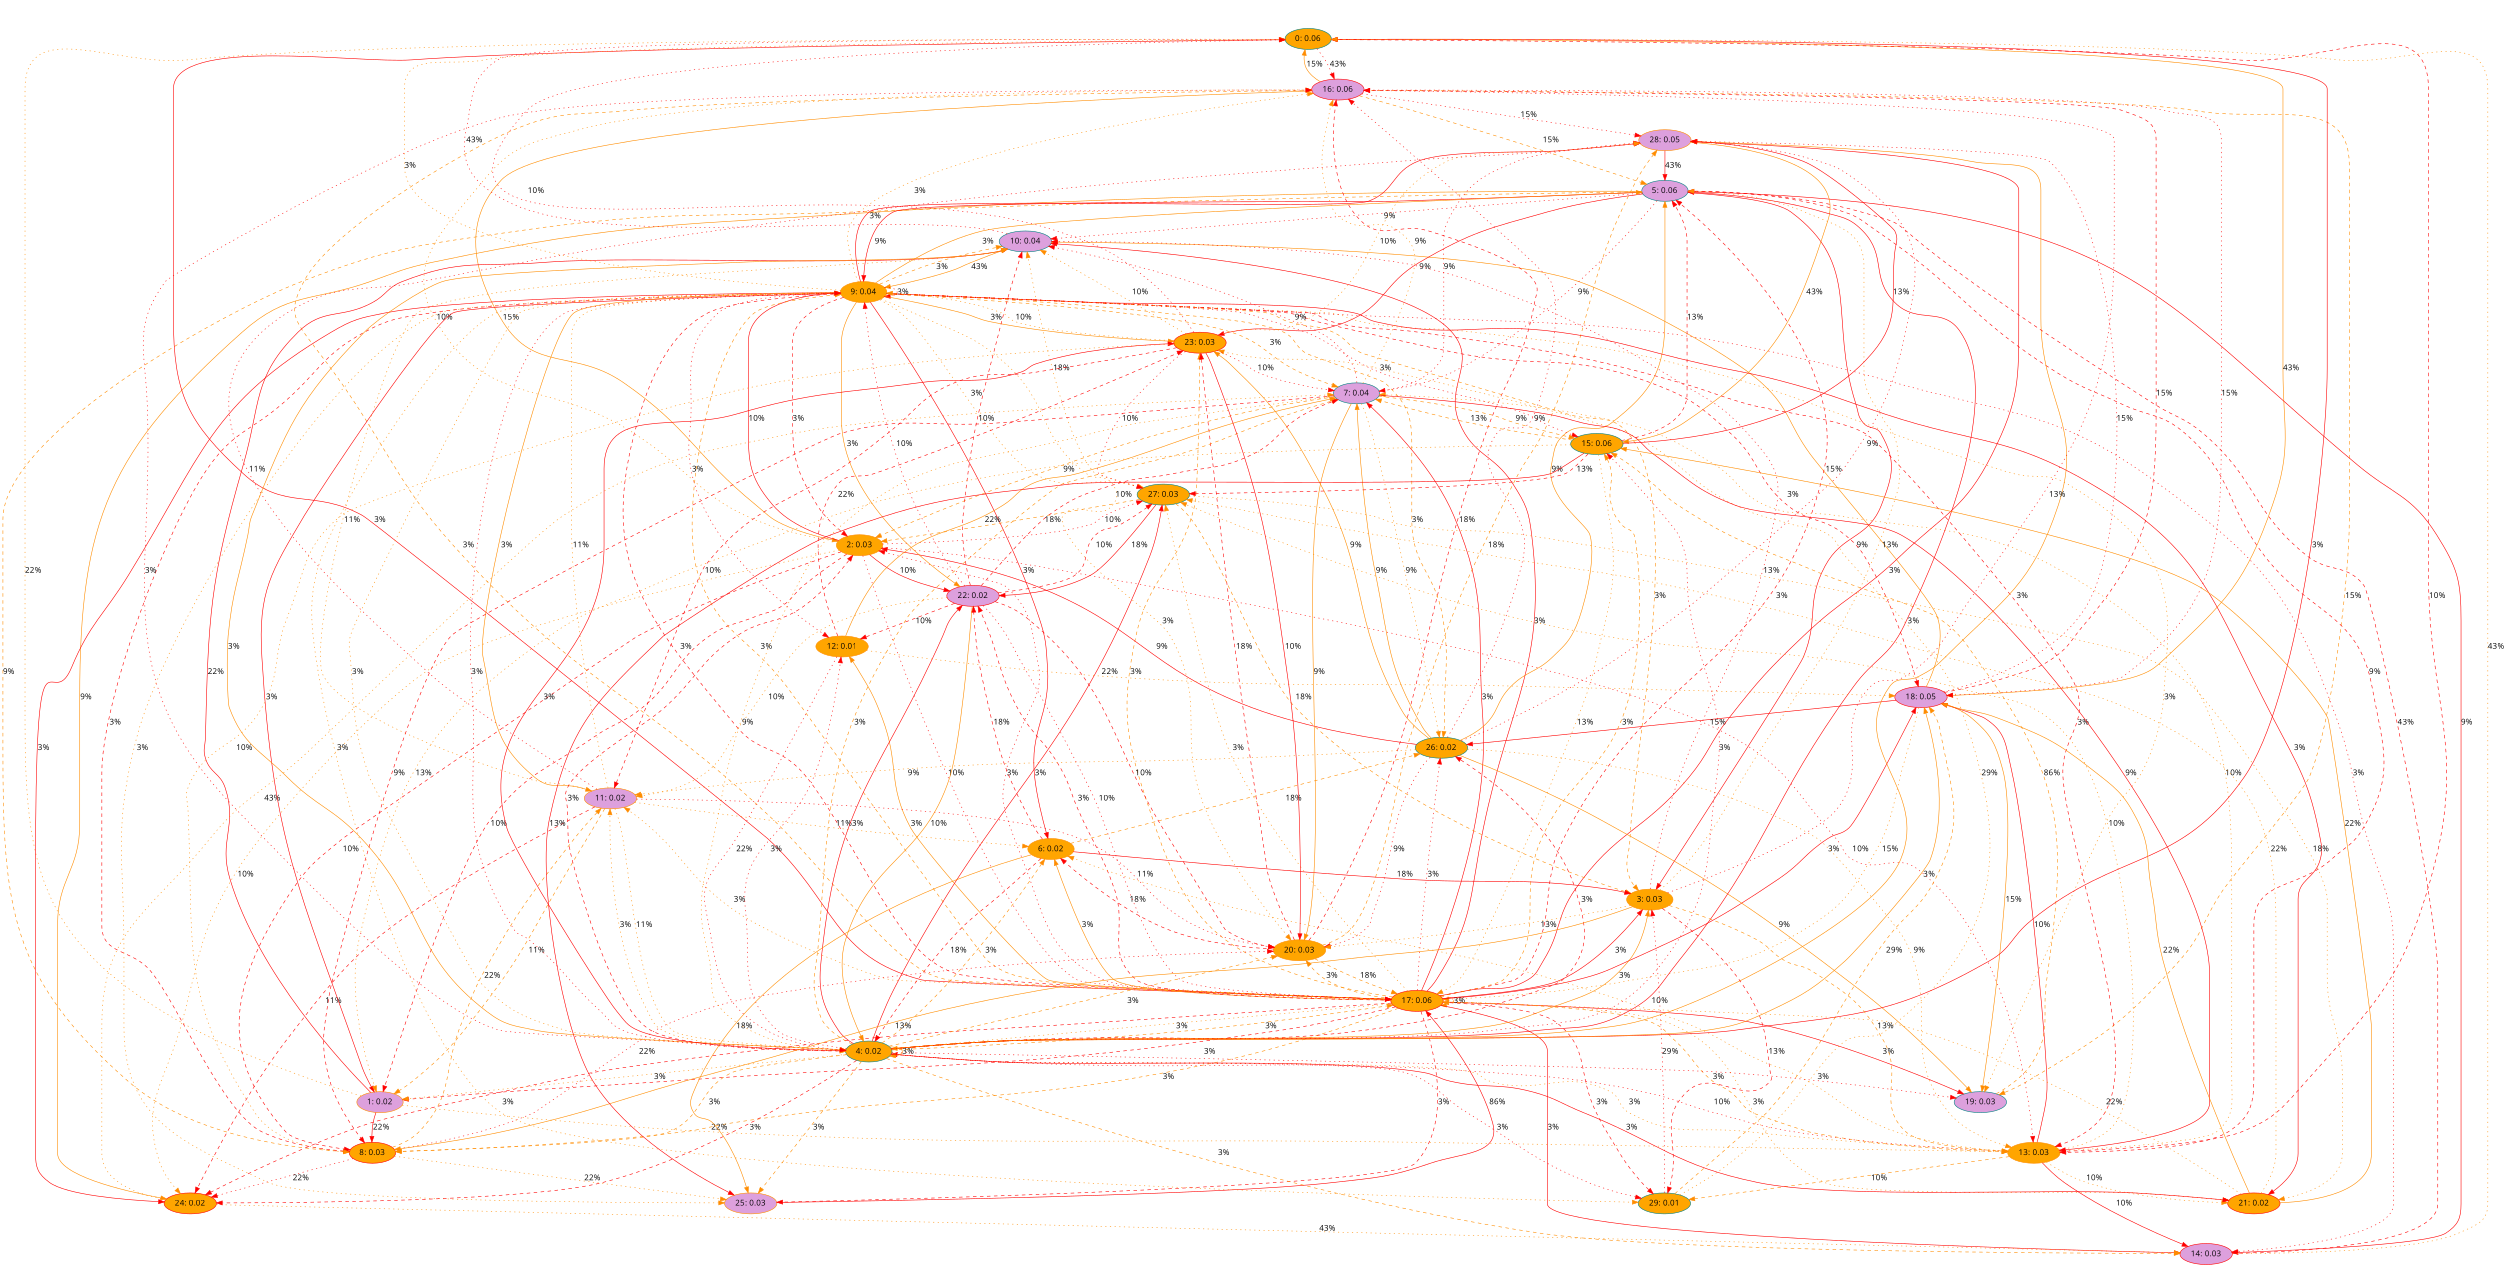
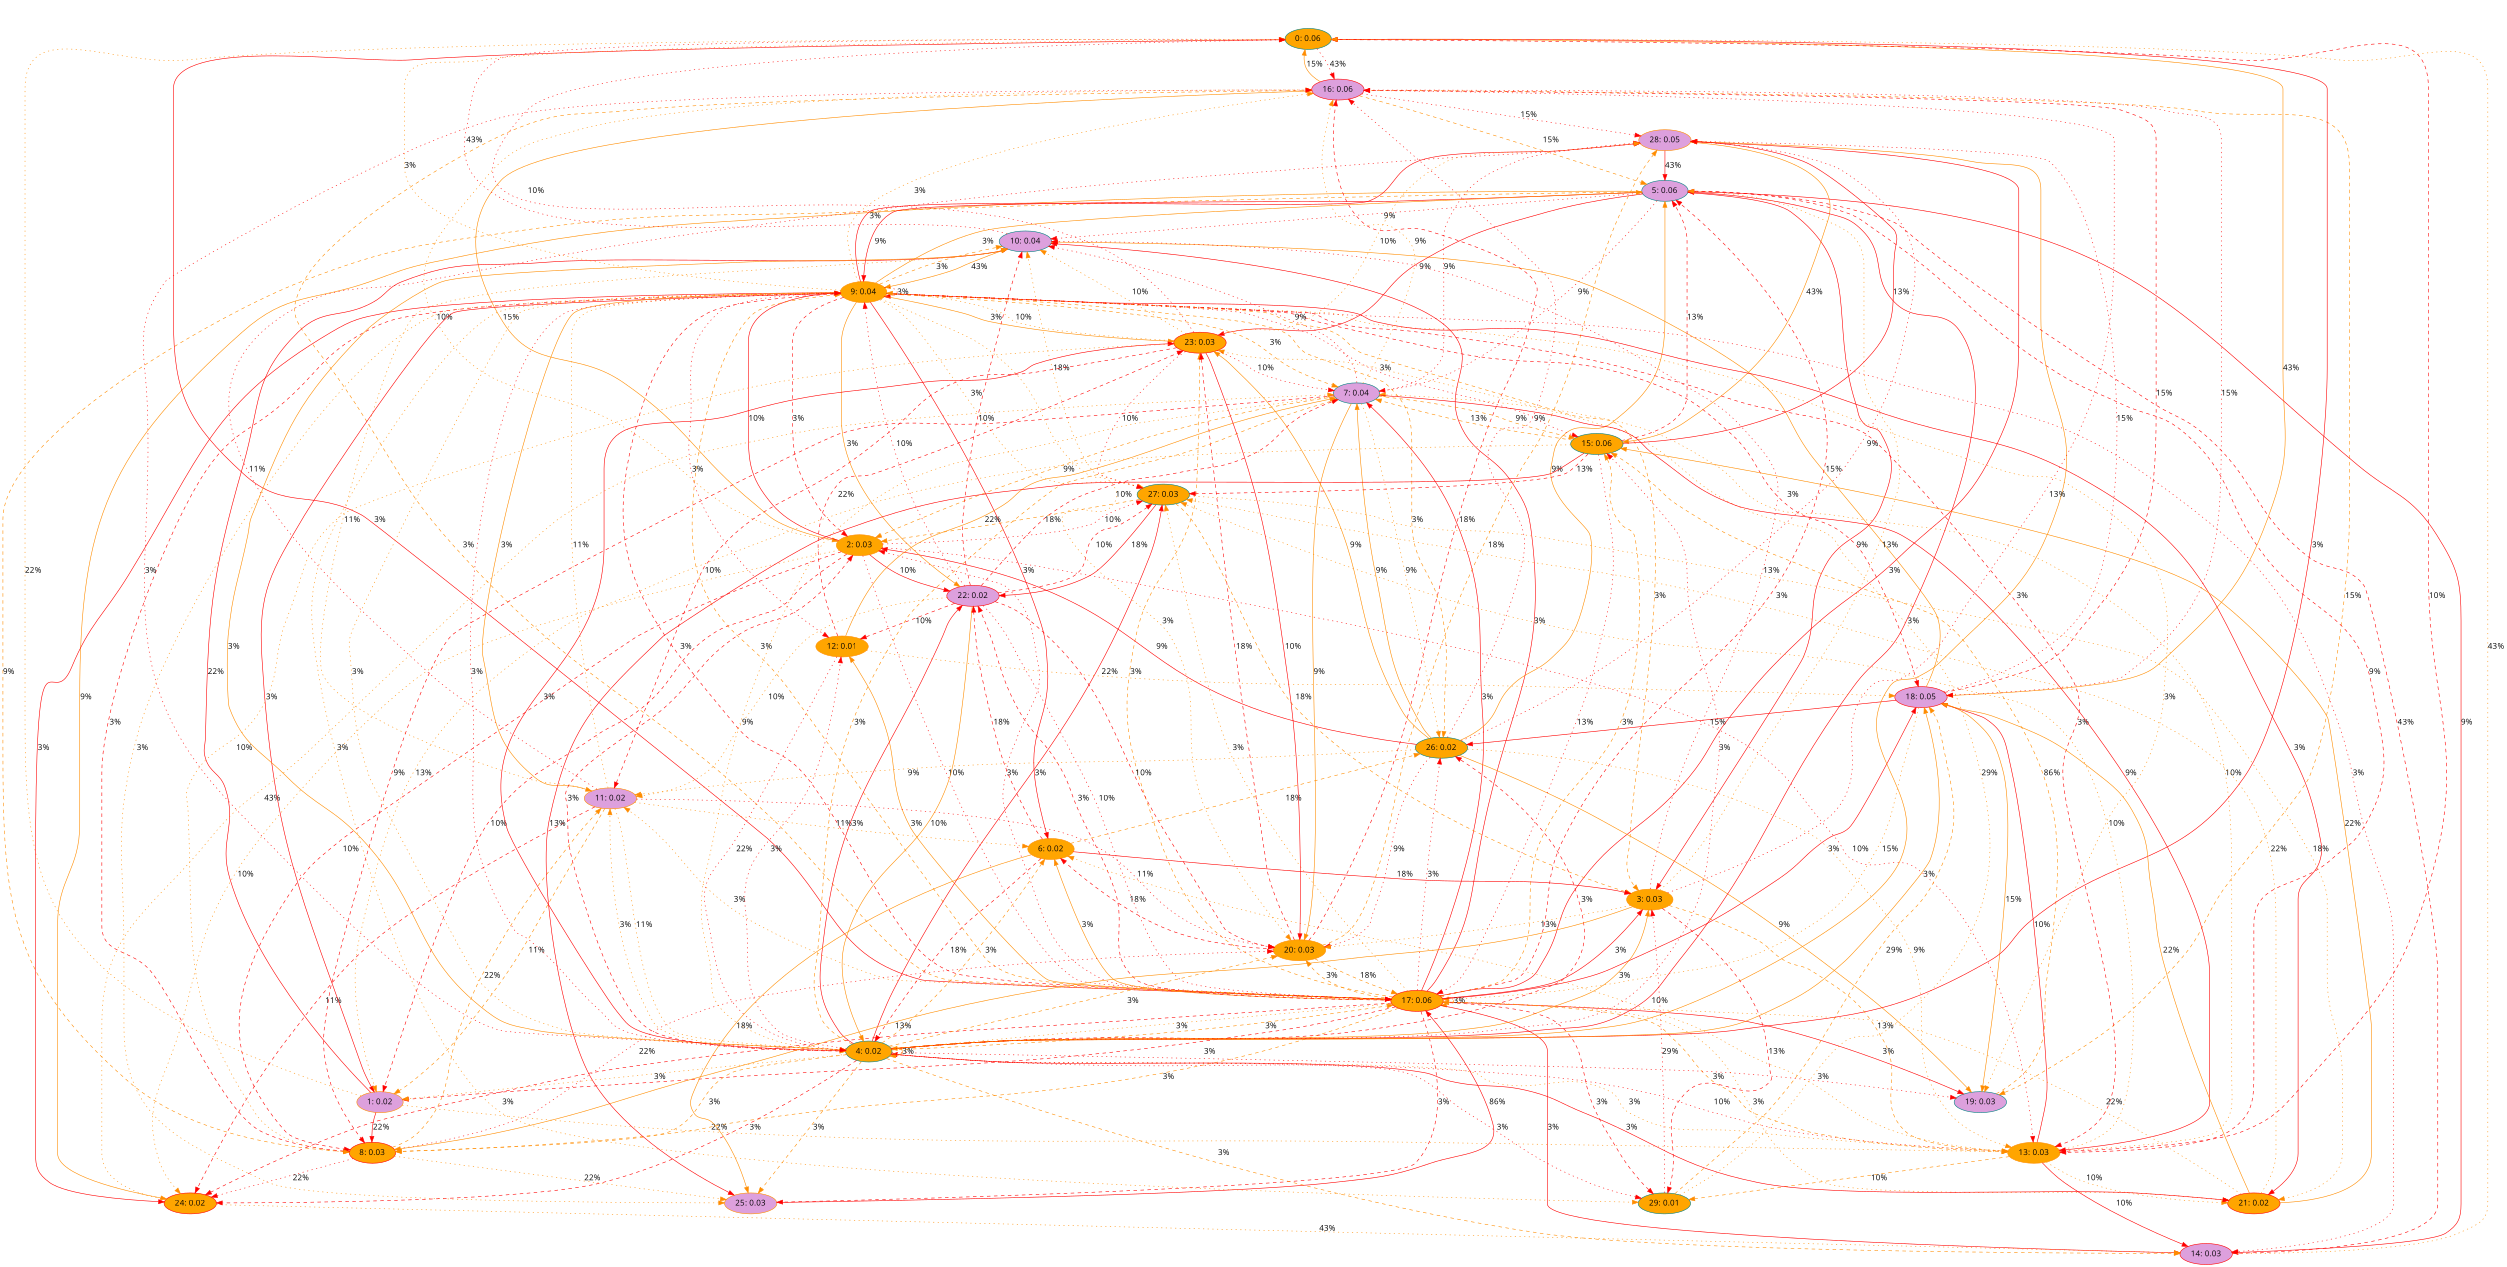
edge "15: 0.06" -> "17: 0.06": color darkorange -> red
